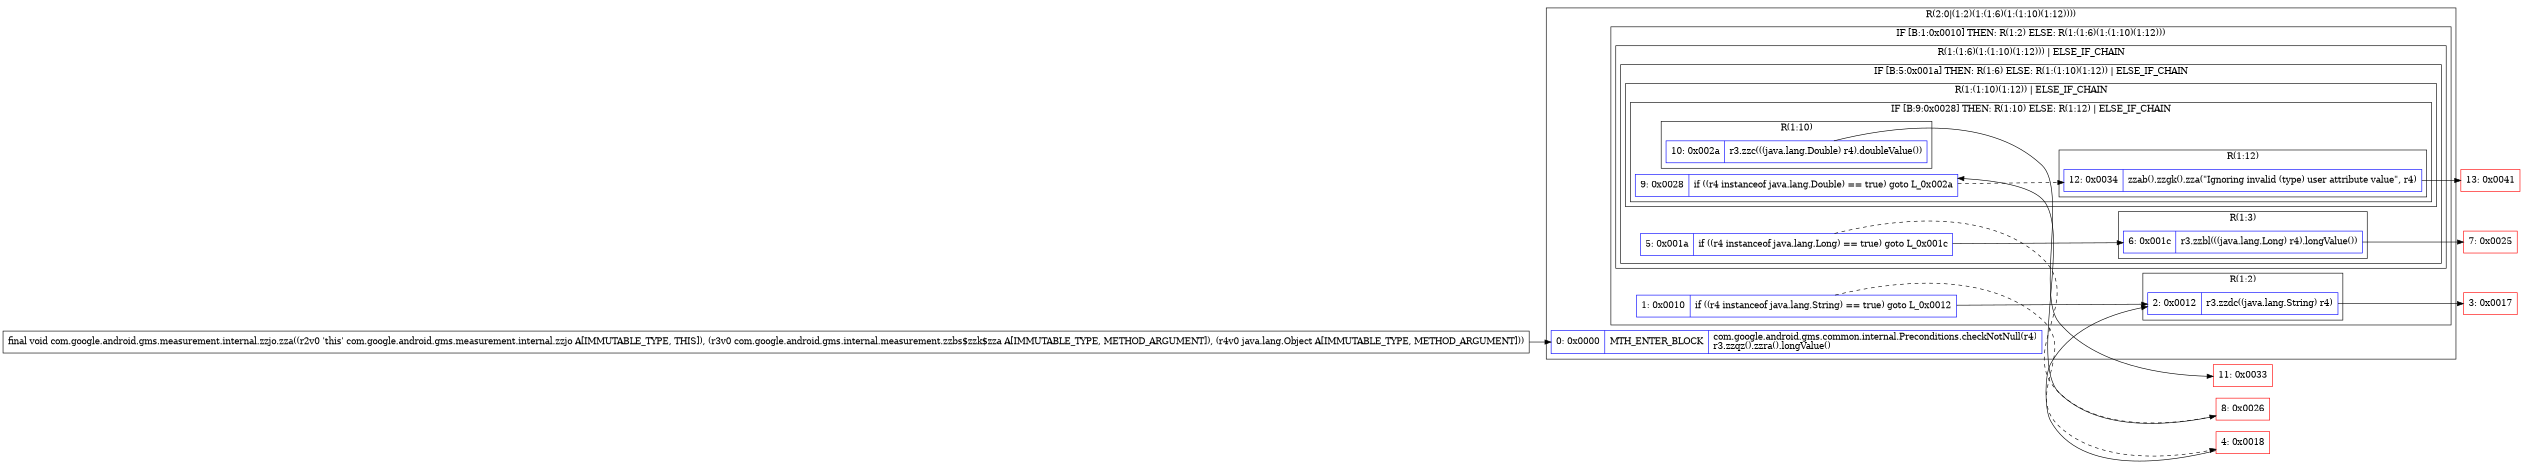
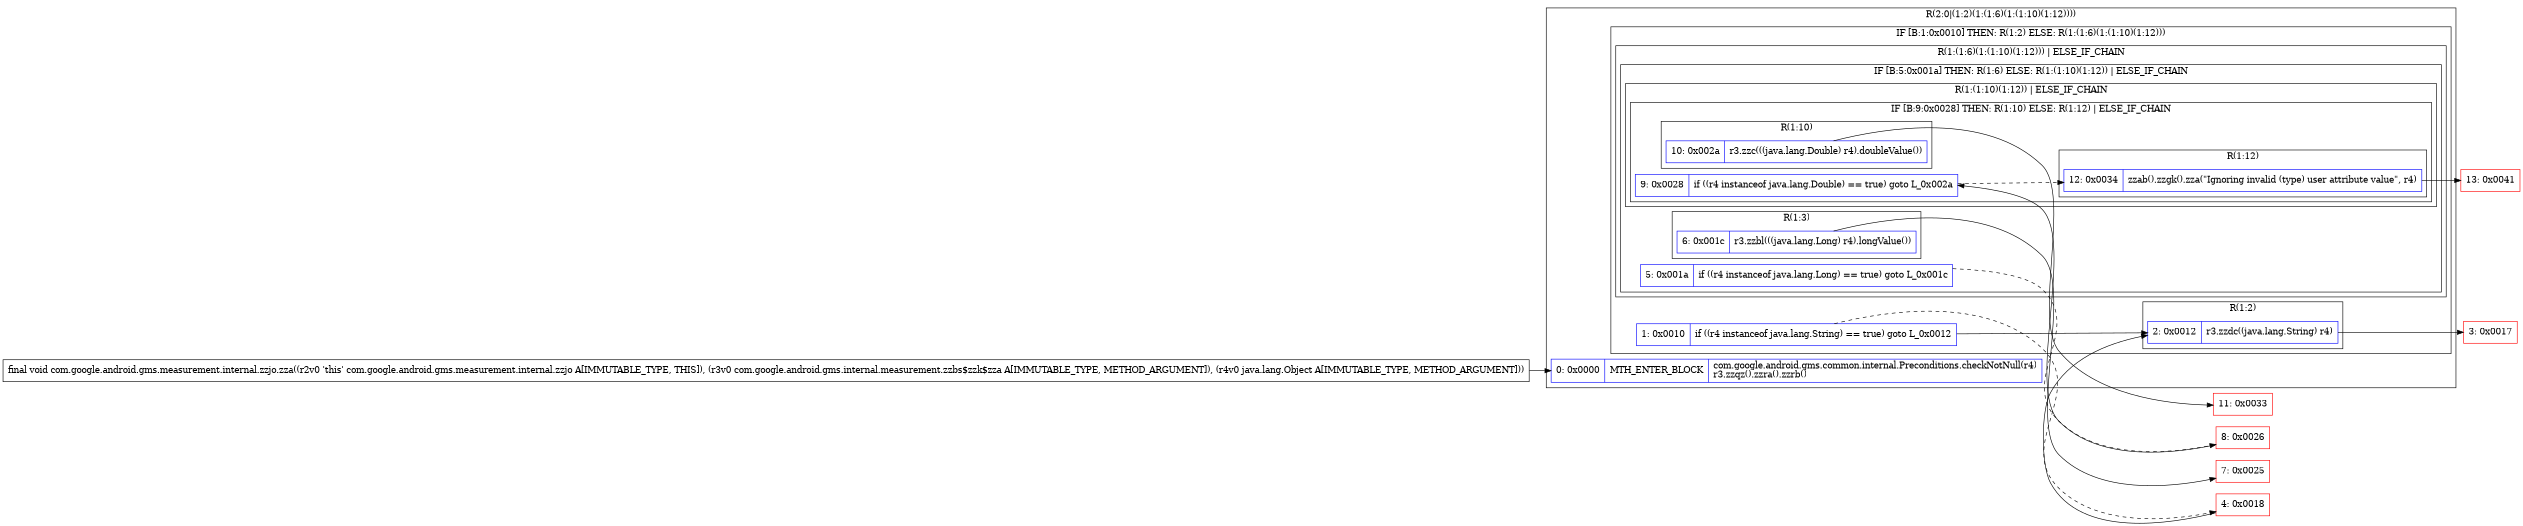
edge "5: 0x001a" -> "6: 0x001c": removed
node "0: 0x0000": text "r3.zzqz().zzra().longValue()" -> "r3.zzqz().zzra().zzrb()"
